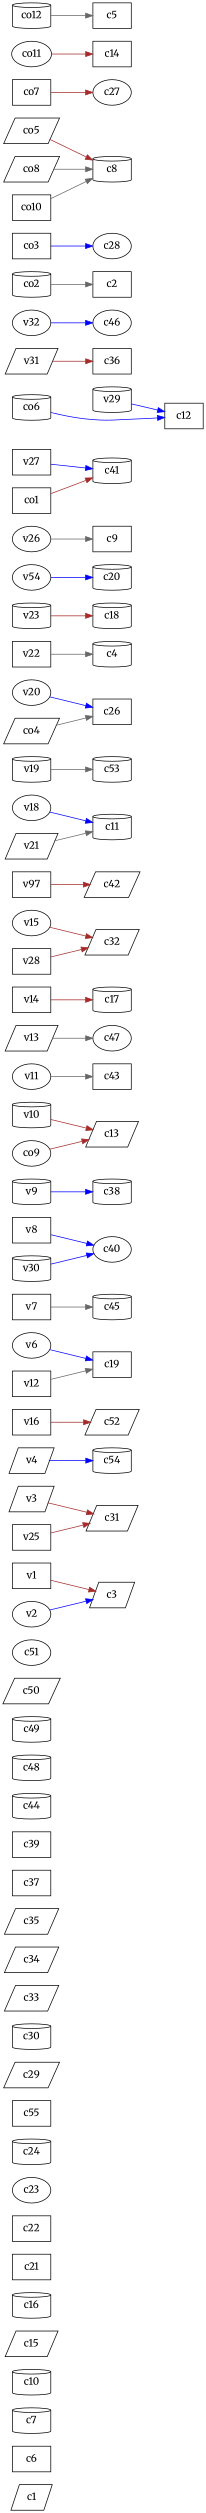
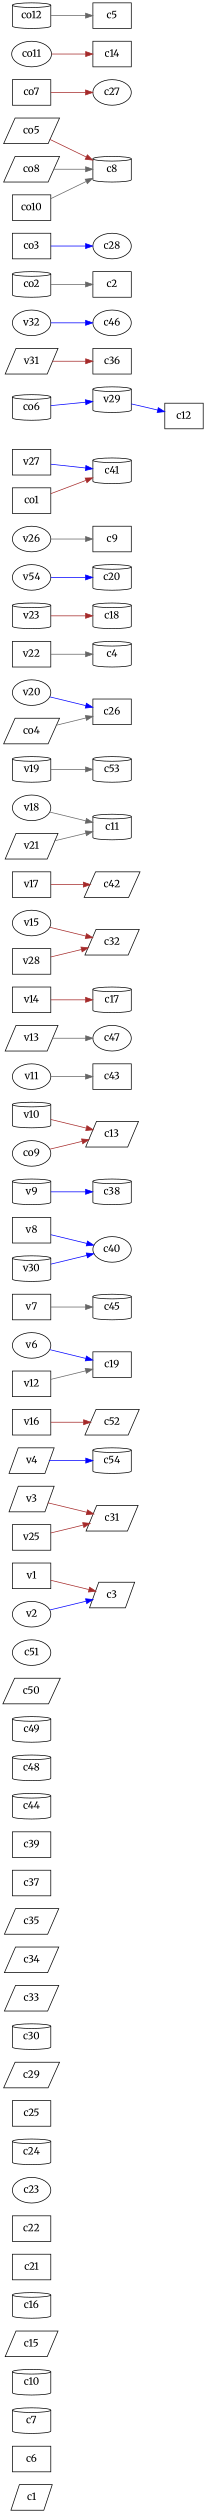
edge "co6" -> "c12": now "co6" -> "v29"
edge "v18" -> "c11": color blue -> gray40
node "v97": label "v97" -> "v17"
node "c55": label "c55" -> "c25"
